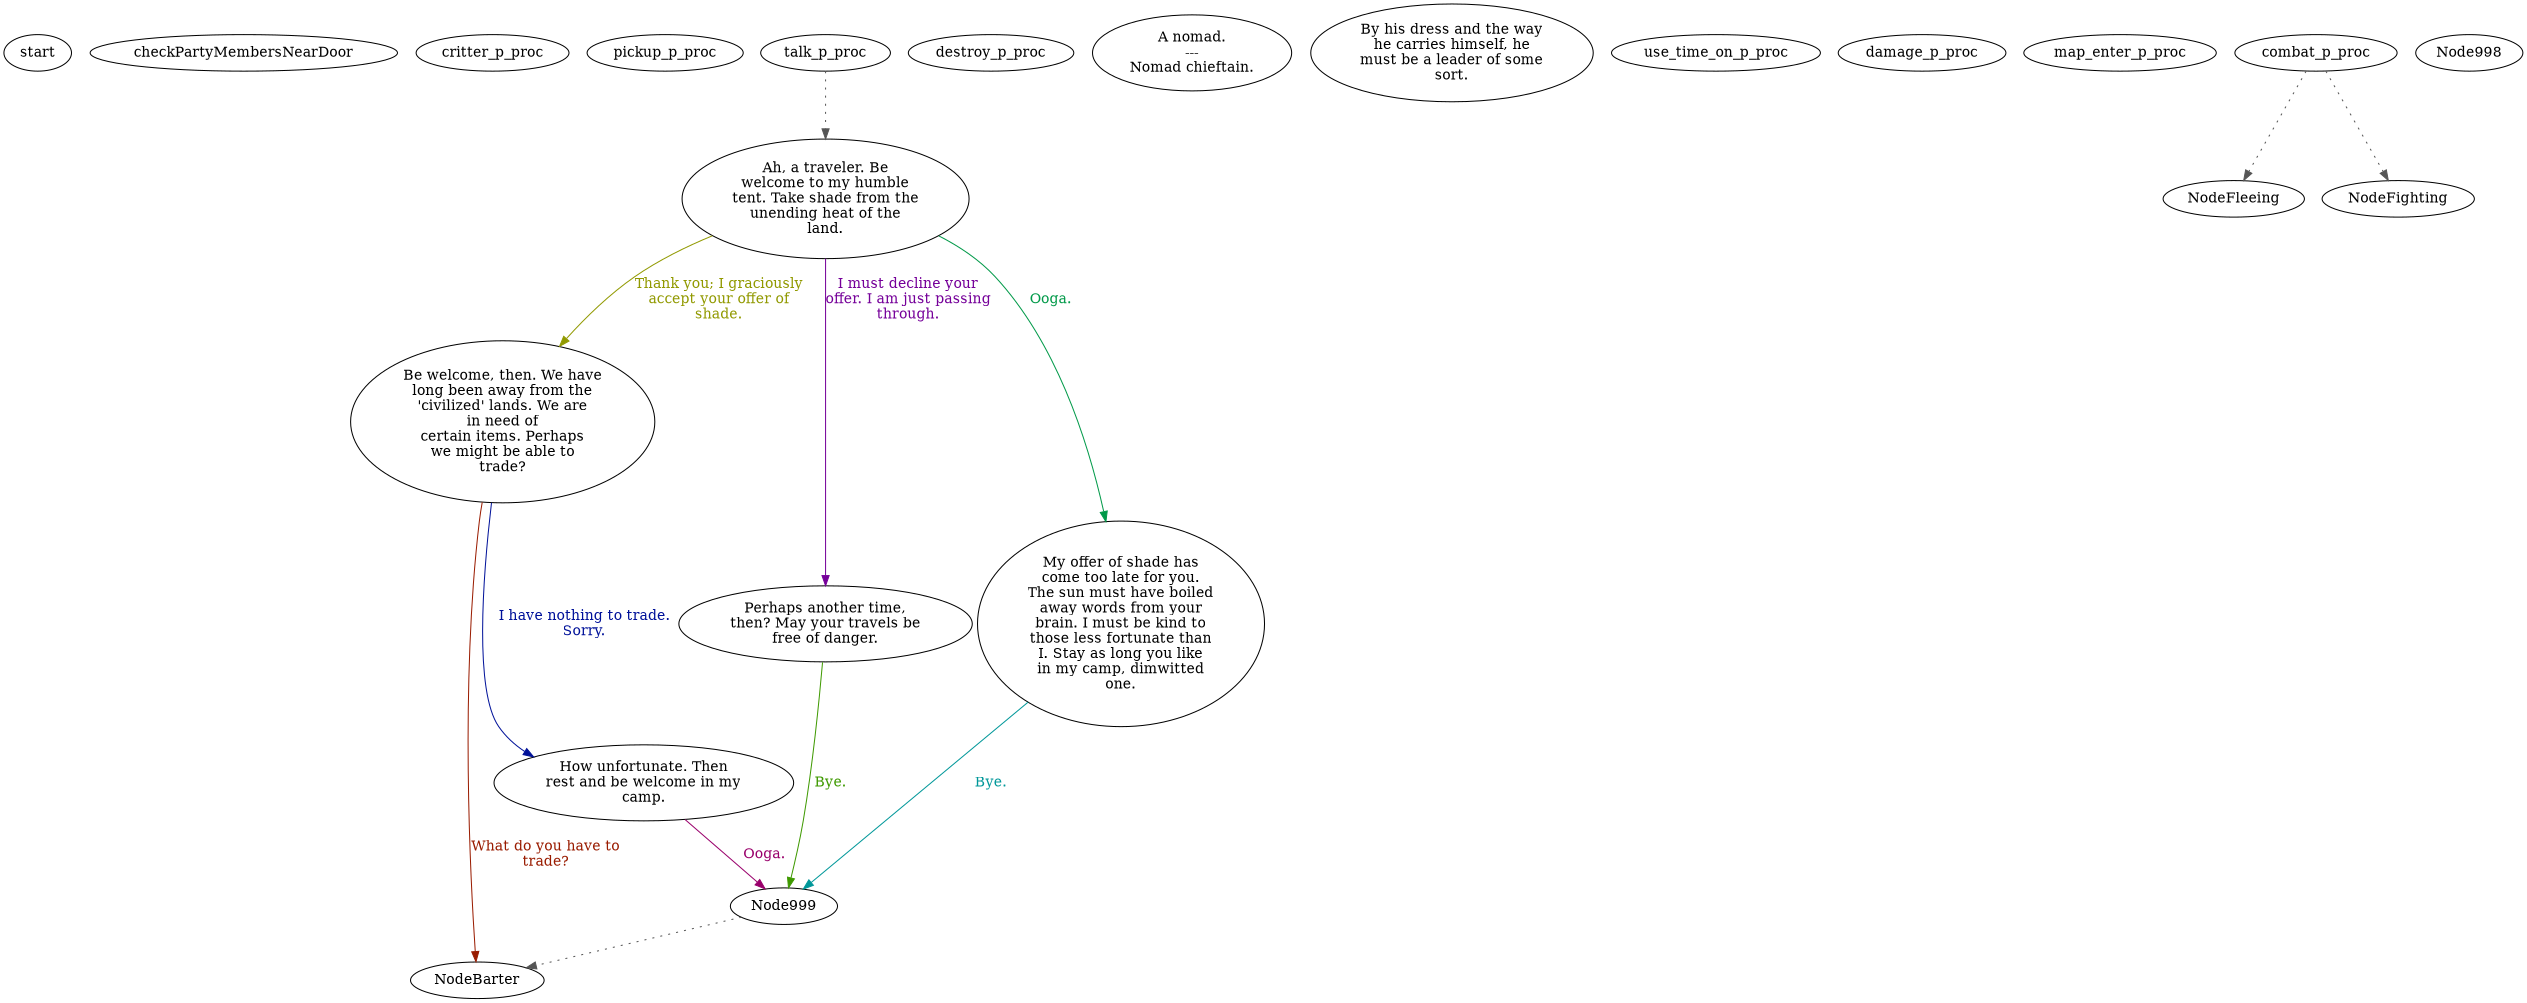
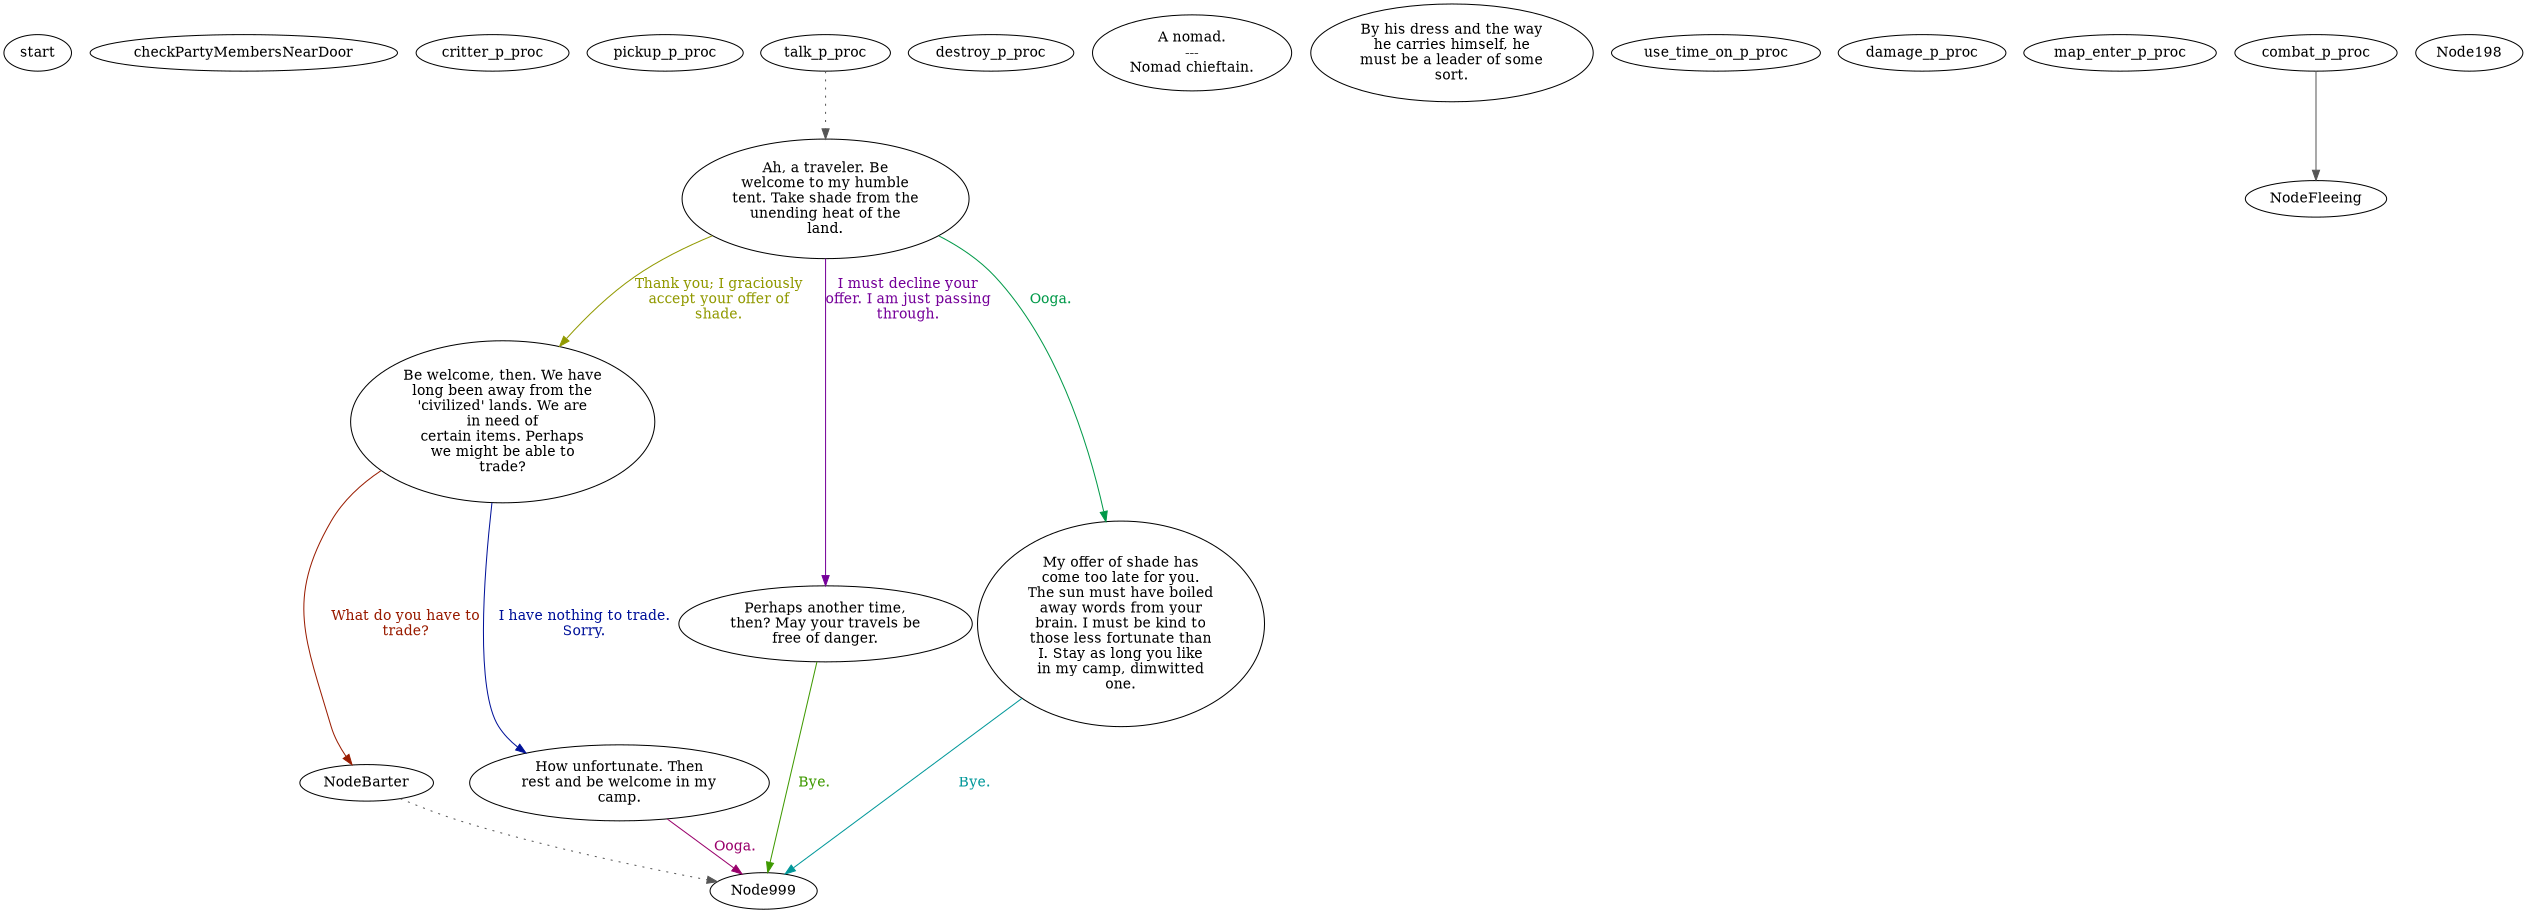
node "Node998": label "Node998" -> "Node198"
edge "combat_p_proc" -> "NodeFleeing": style dotted -> solid
node "NodeFighting": removed
edge "Node999" -> "NodeBarter": reversed
